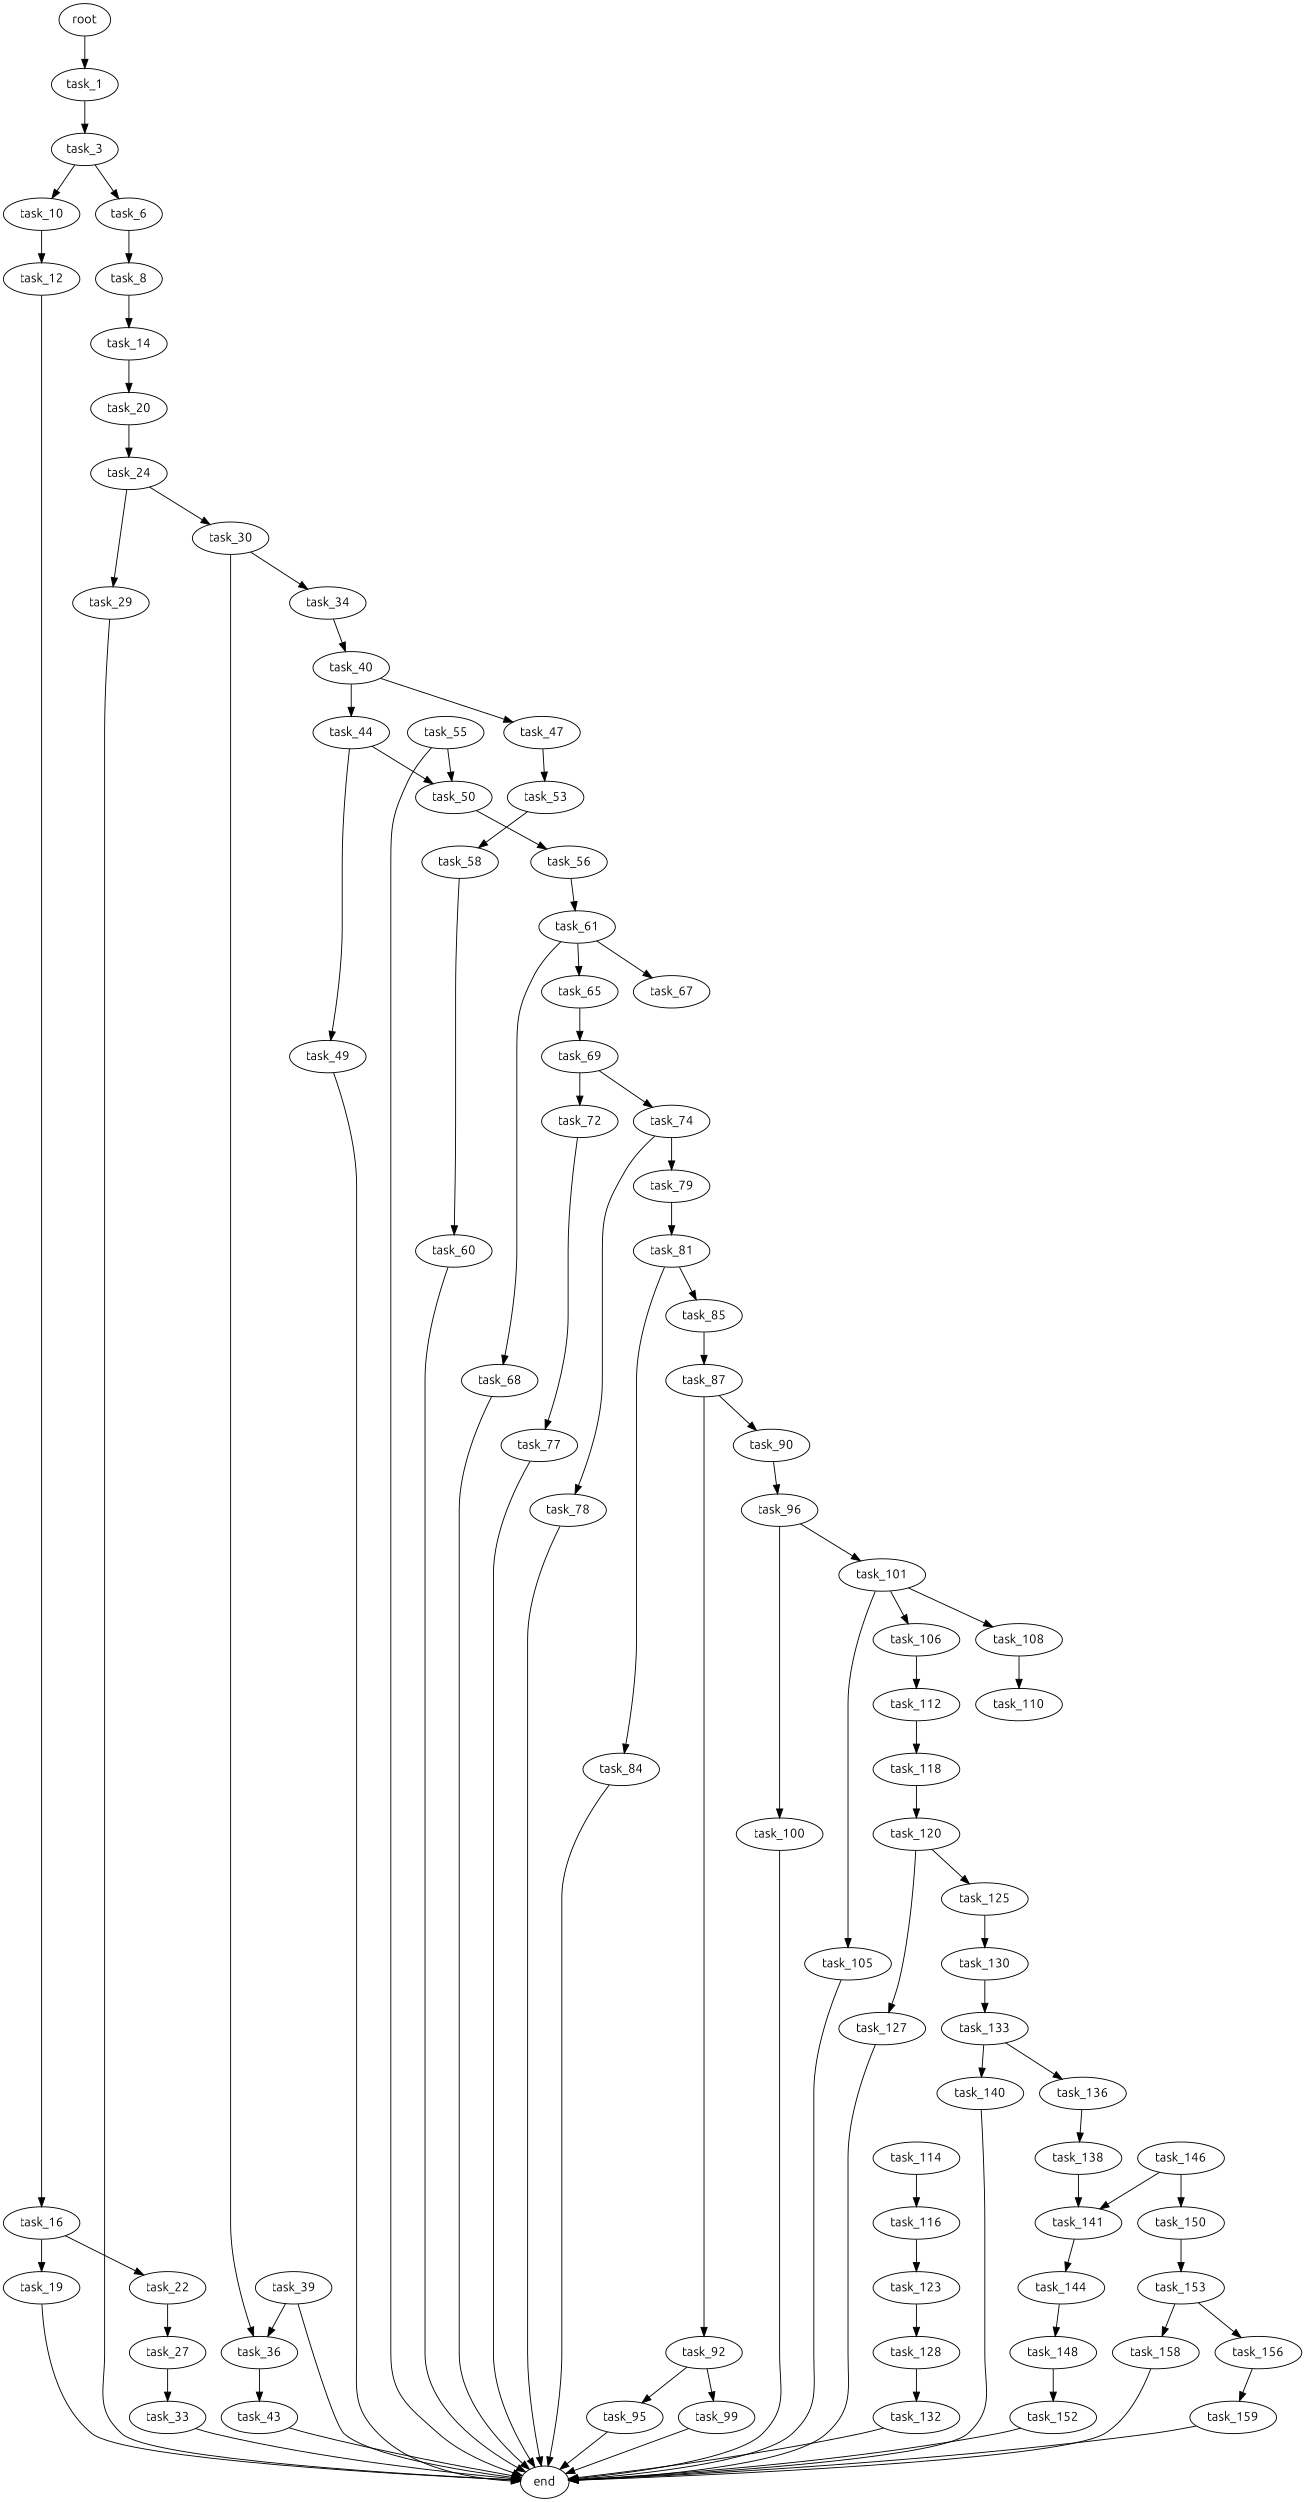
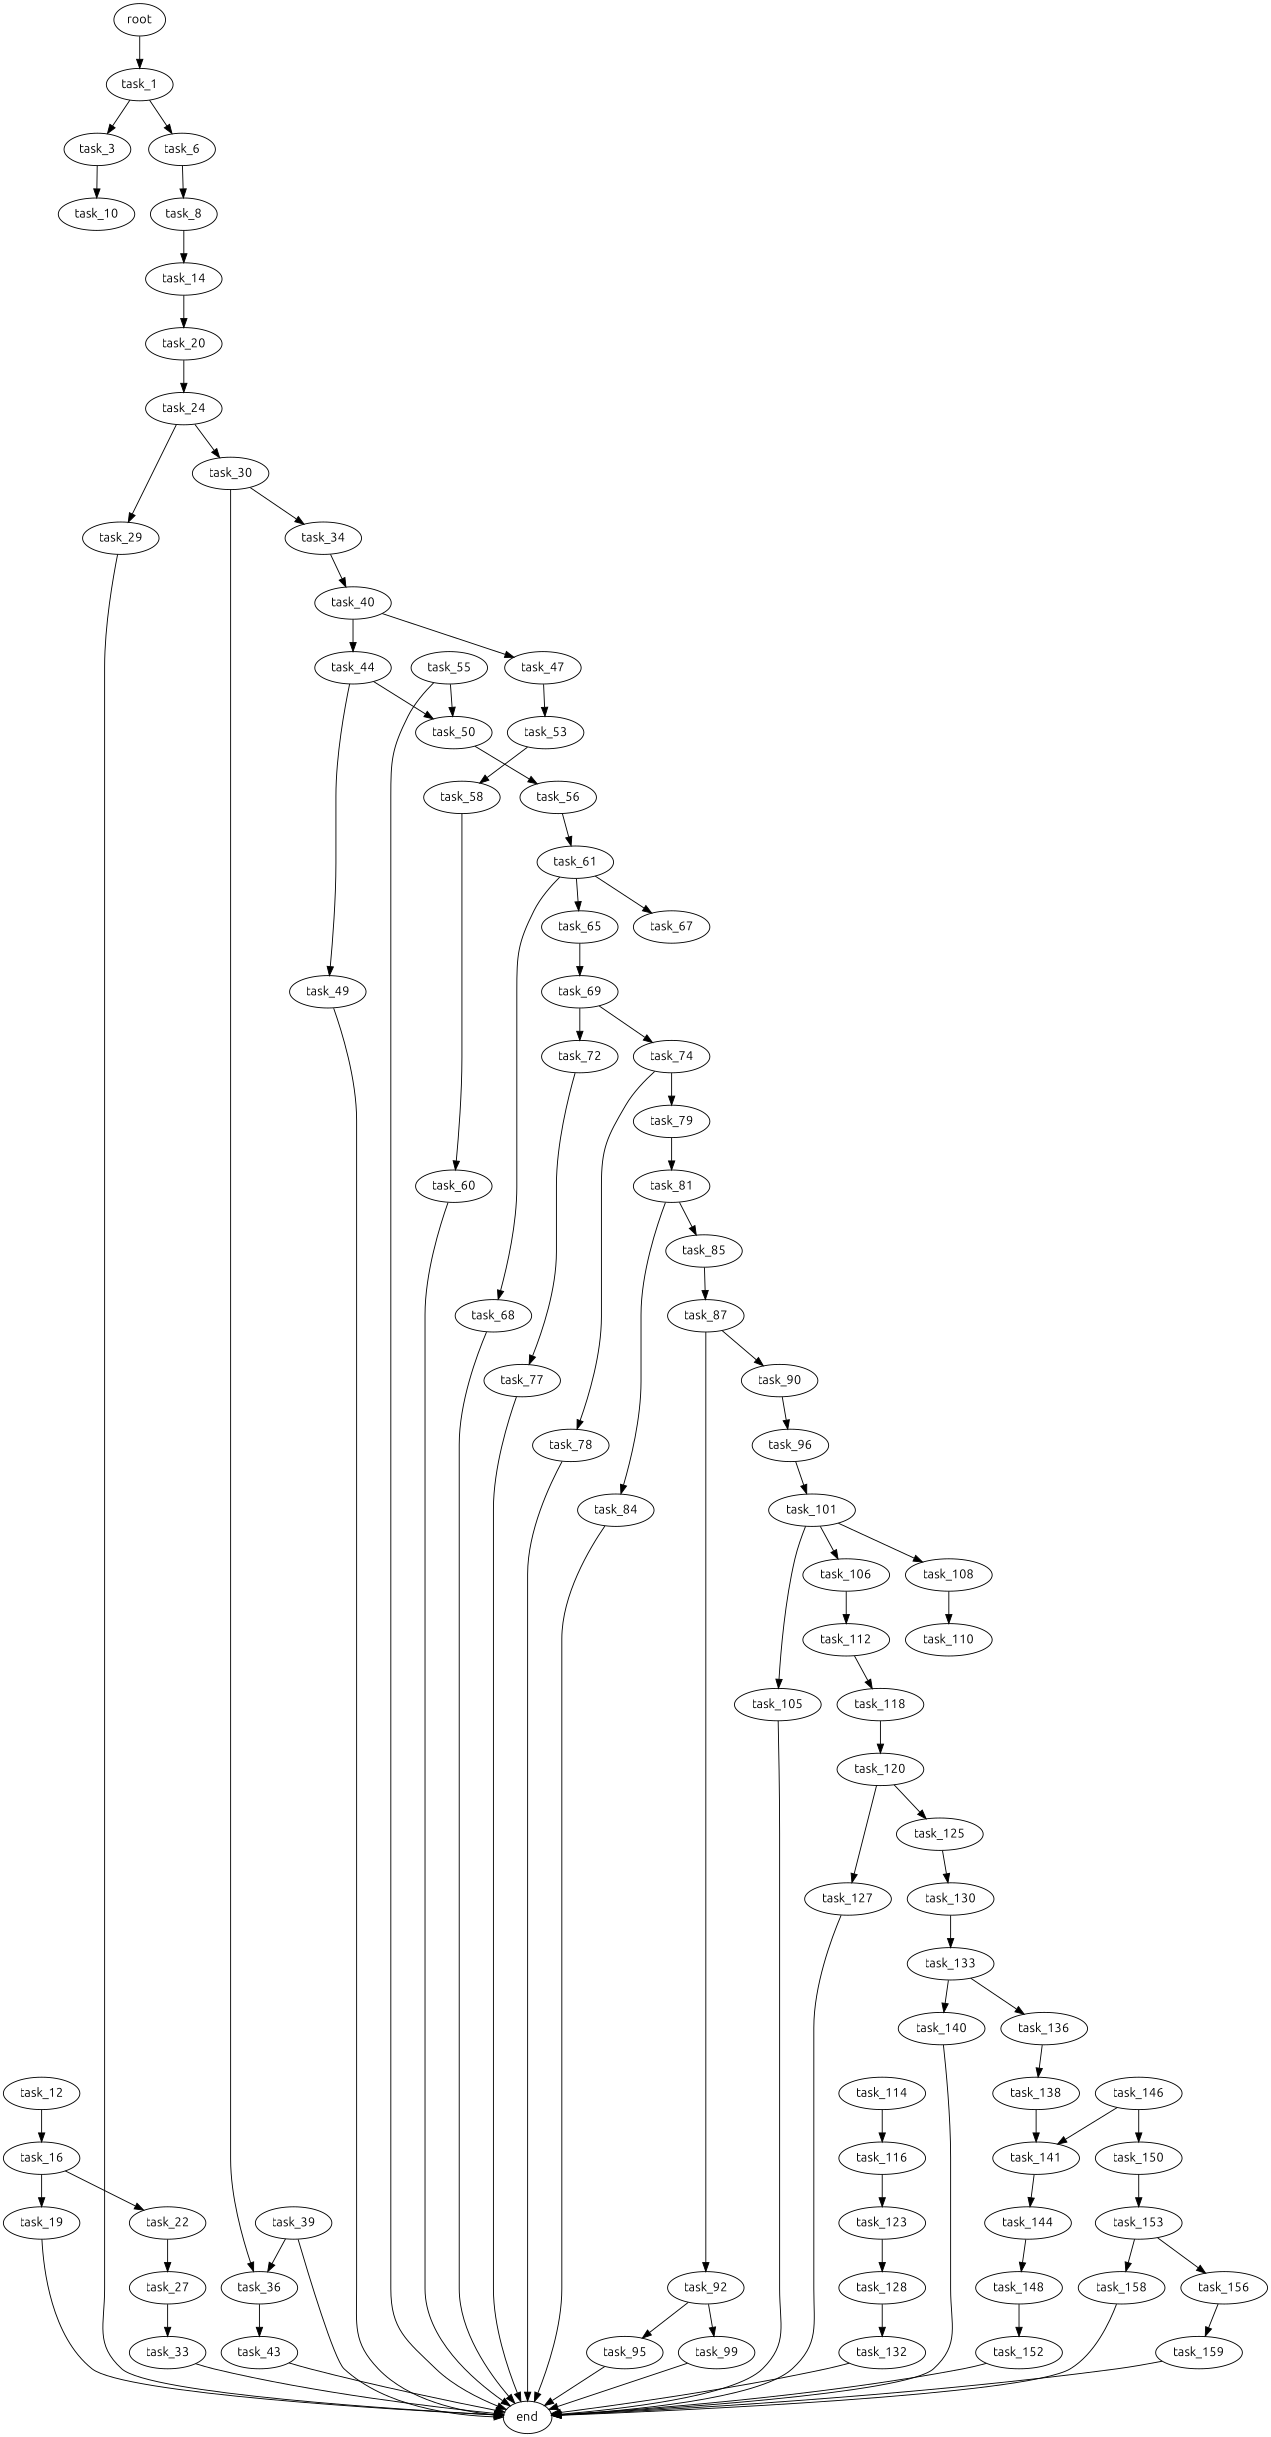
edge "task_3" -> "task_6": now "task_1" -> "task_6"
edge "task_10" -> "task_12": removed
node "task_100": removed
